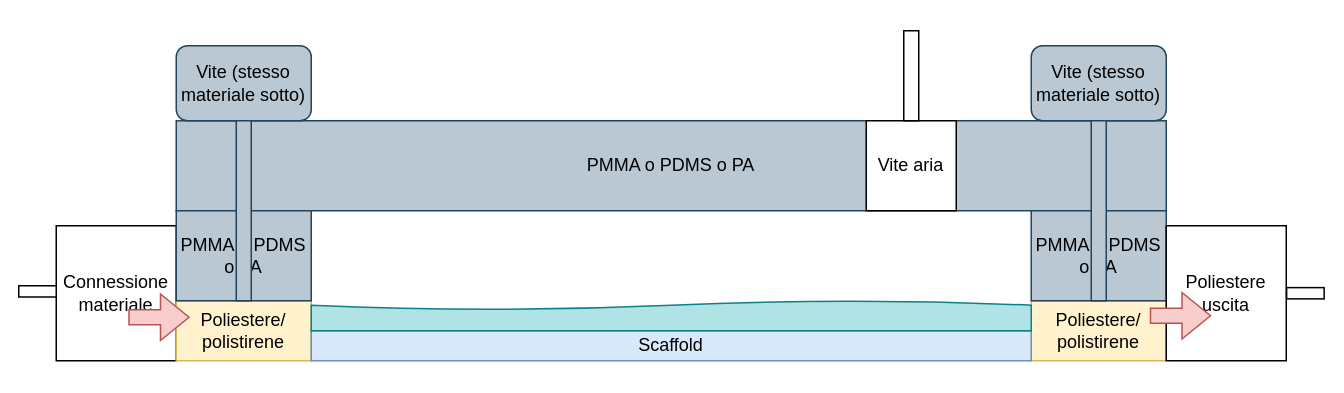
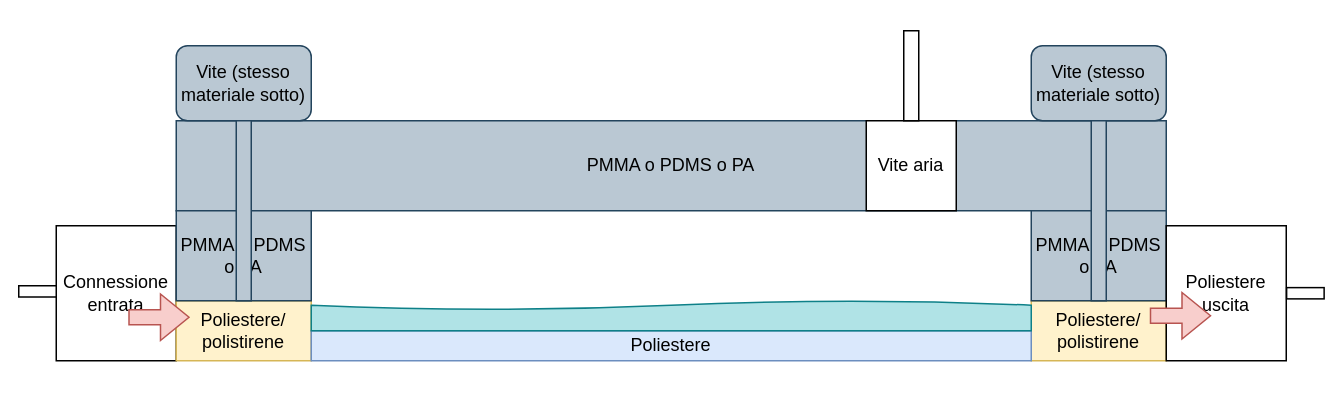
node "Connessione materiale": label "Connessione materiale" -> "Connessione entrata"
node "Scaffold": label "Scaffold" -> "Poliestere"
